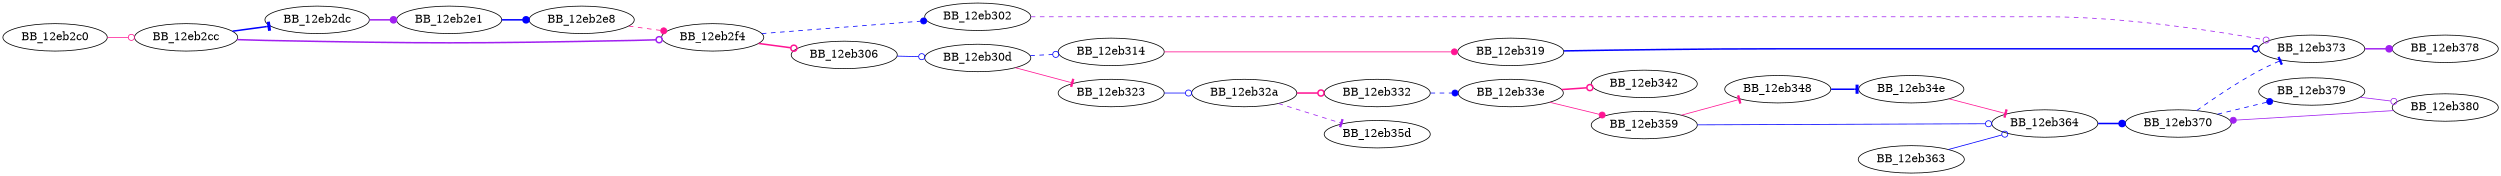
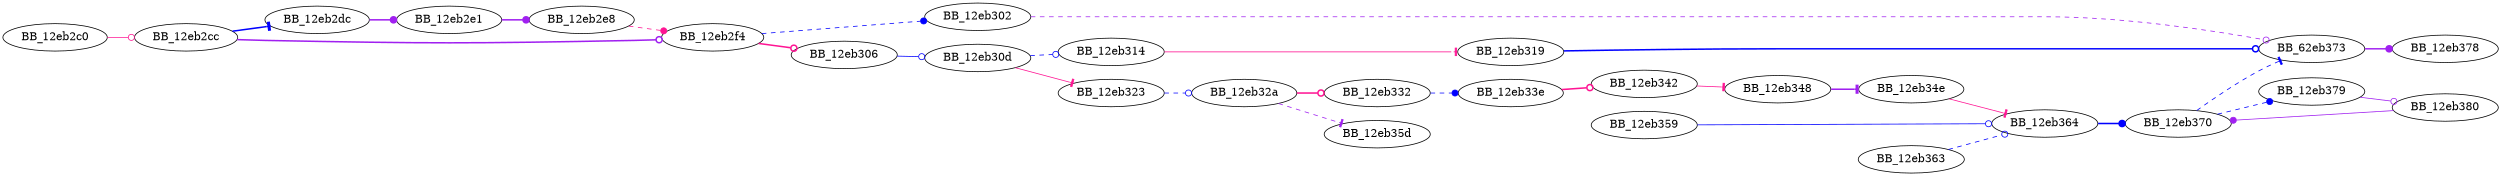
edge "BB_12eb2e1" -> "BB_12eb2e8": color blue -> purple
node "BB_12eb373": label "BB_12eb373" -> "BB_62eb373"
edge "BB_12eb314" -> "BB_12eb319": arrowhead dot -> tee
edge "BB_12eb348" -> "BB_12eb34e": color blue -> purple
edge "BB_12eb323" -> "BB_12eb32a": style solid -> dashed
edge "BB_12eb33e" -> "BB_12eb359": removed
edge "BB_12eb359" -> "BB_12eb348": now "BB_12eb342" -> "BB_12eb348"
edge "BB_12eb363" -> "BB_12eb364": style solid -> dashed
